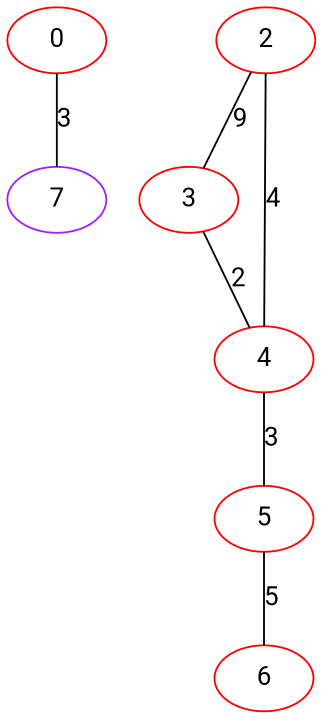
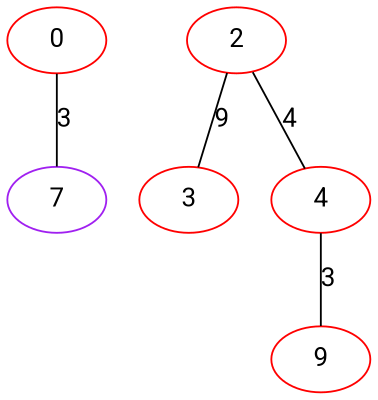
edge "3" -- "4": removed, label "2"
node "5": label "5" -> "9"
node "6": removed
